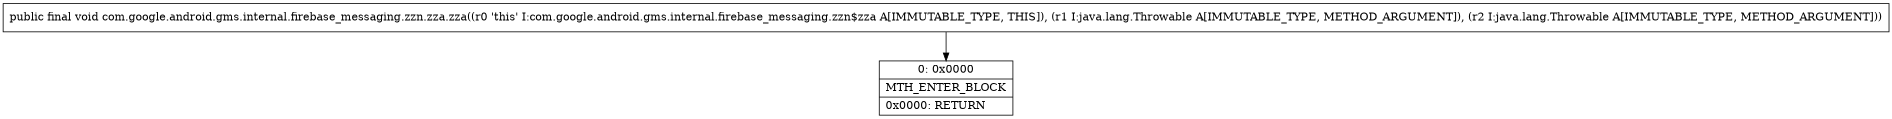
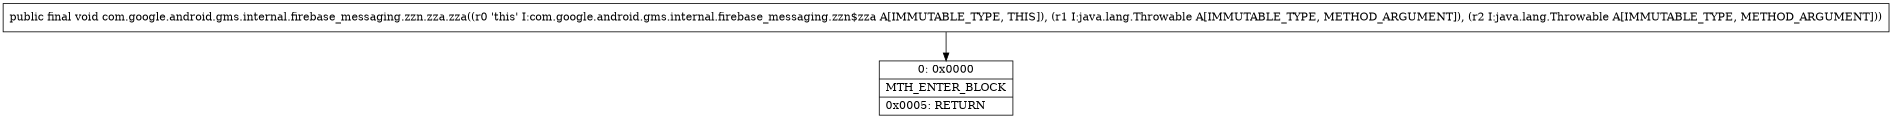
node "0: 0x0000": text "0x0000: RETURN" -> "0x0005: RETURN"
